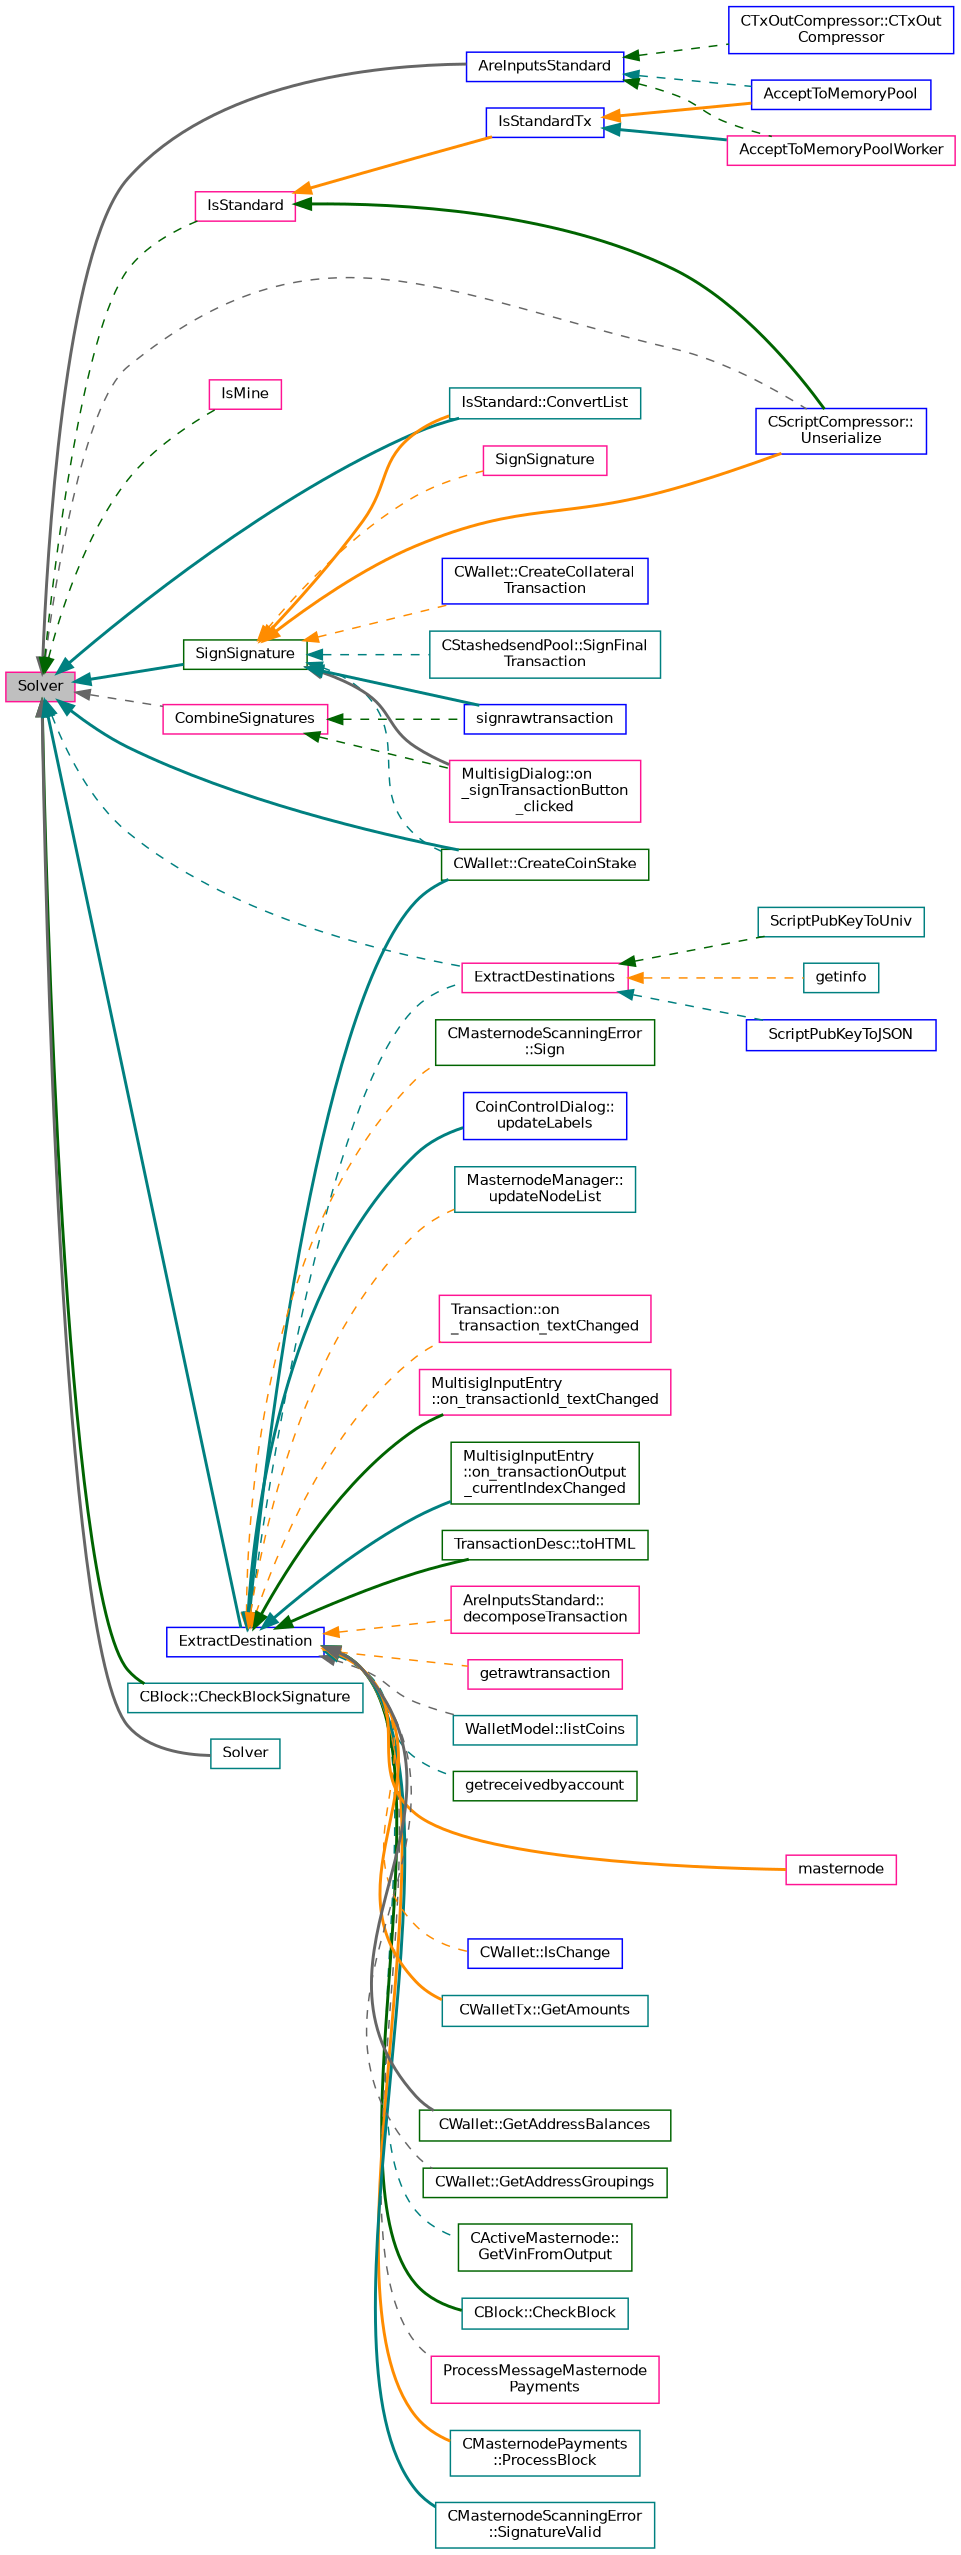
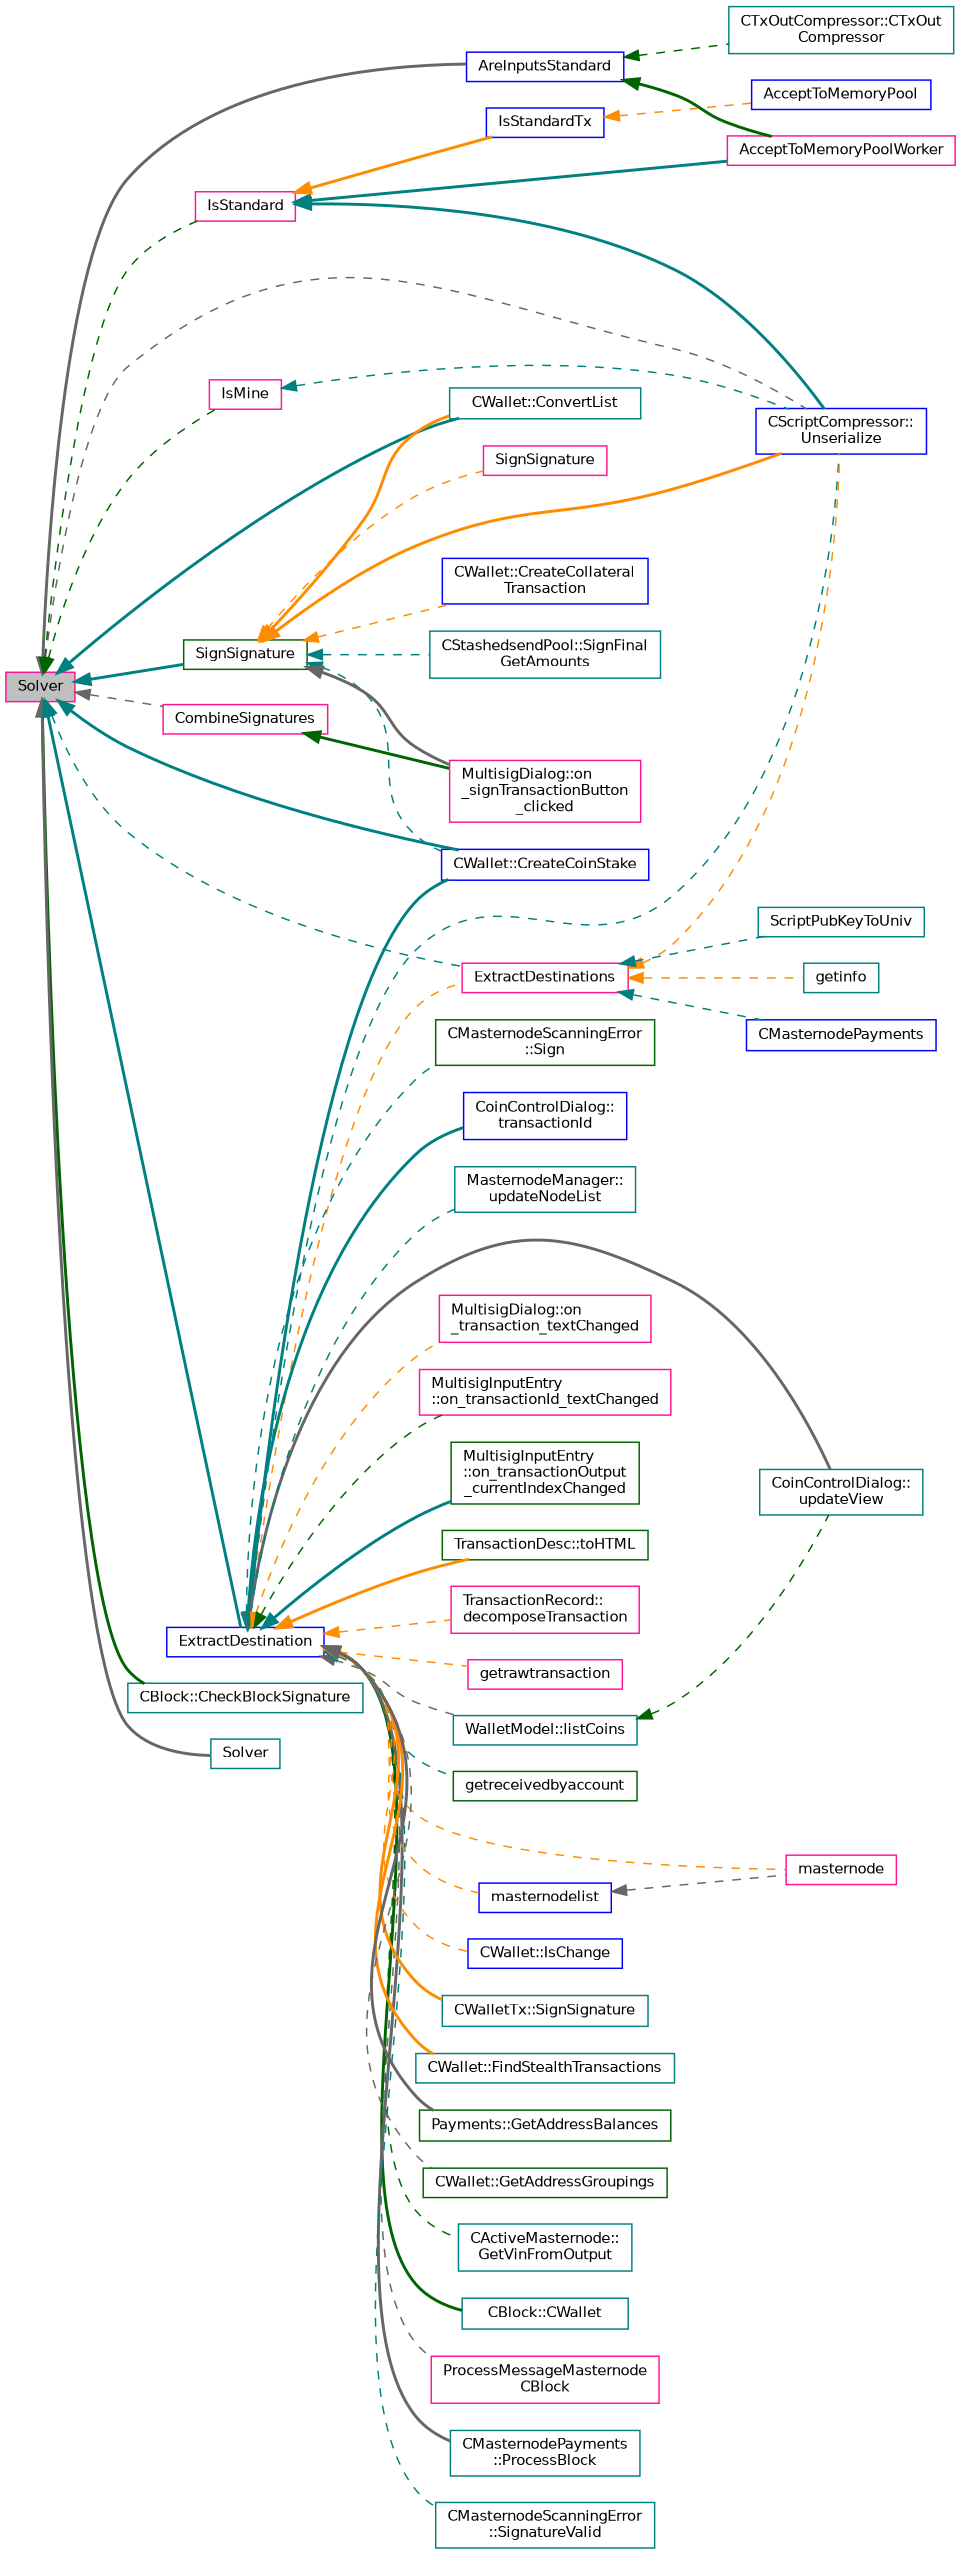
node "CTxOutCompressor::CTxOut Compressor": color blue -> teal
edge "AcceptToMemoryPool" -> "AreInputsStandard": removed
edge "AcceptToMemoryPool" -> "IsStandardTx": style bold -> dashed
edge "AcceptToMemoryPoolWorker" -> "AreInputsStandard": style dashed -> bold
edge "AcceptToMemoryPoolWorker" -> "IsStandardTx": now "AcceptToMemoryPoolWorker" -> "IsStandard"
edge "CScriptCompressor:: Unserialize" -> "IsStandard": color darkgreen -> teal
edge "CScriptCompressor:: Unserialize" -> "IsMine": added
node "IsStandard::ConvertList": label "IsStandard::ConvertList" -> "CWallet::ConvertList"
node "CStashedsendPool::SignFinal Transaction": label "CStashedsendPool::SignFinal Transaction" -> "CStashedsendPool::SignFinal GetAmounts"
node "signrawtransaction": removed
edge "CScriptCompressor:: Unserialize" -> "ExtractDestinations": added
edge "MultisigDialog::on _signTransactionButton _clicked" -> "CombineSignatures": style dashed -> bold
node "CWallet::CreateCoinStake": color darkgreen -> blue
edge "CScriptCompressor:: Unserialize" -> "ExtractDestination": added
edge "ScriptPubKeyToUniv" -> "ExtractDestinations": color darkgreen -> teal
node "ScriptPubKeyToJSON": label "ScriptPubKeyToJSON" -> "CMasternodePayments"
node "CoinControlDialog:: updateLabels": label "CoinControlDialog:: updateLabels" -> "CoinControlDialog:: transactionId"
edge "ExtractDestinations" -> "ExtractDestination": color teal -> darkorange
node "Transaction::on _transaction_textChanged": label "Transaction::on _transaction_textChanged" -> "MultisigDialog::on _transaction_textChanged"
edge "MasternodeManager:: updateNodeList" -> "ExtractDestination": color darkorange -> teal
edge "CMasternodeScanningError ::Sign" -> "ExtractDestination": color darkorange -> teal
node "CoinControlDialog:: updateView": added
edge "MultisigInputEntry ::on_transactionId_textChanged" -> "ExtractDestination": style bold -> dashed
edge "TransactionDesc::toHTML" -> "ExtractDestination": color darkgreen -> darkorange
node "AreInputsStandard:: decomposeTransaction": label "AreInputsStandard:: decomposeTransaction" -> "TransactionRecord:: decomposeTransaction"
edge "masternode" -> "ExtractDestination": style bold -> dashed
node "masternodelist": added
edge "CActiveMasternode:: GetVinFromOutput" -> "ExtractDestination": color teal -> darkgreen
node "CWalletTx::GetAmounts": label "CWalletTx::GetAmounts" -> "CWalletTx::SignSignature"
edge "CMasternodePayments ::ProcessBlock" -> "ExtractDestination": color darkorange -> gray40
node "CWallet::FindStealthTransactions": added
edge "CMasternodeScanningError ::SignatureValid" -> "ExtractDestination": style bold -> dashed
node "CWallet::GetAddressBalances": label "CWallet::GetAddressBalances" -> "Payments::GetAddressBalances"
node "CActiveMasternode:: GetVinFromOutput": color darkgreen -> teal
node "CBlock::CheckBlock": label "CBlock::CheckBlock" -> "CBlock::CWallet"
node "ProcessMessageMasternode Payments": label "ProcessMessageMasternode Payments" -> "ProcessMessageMasternode CBlock"
